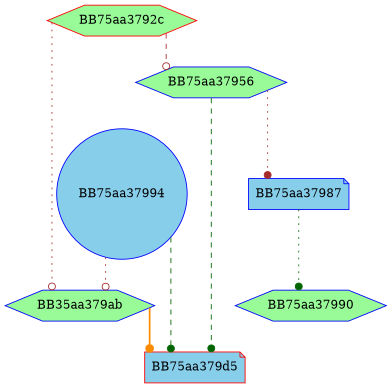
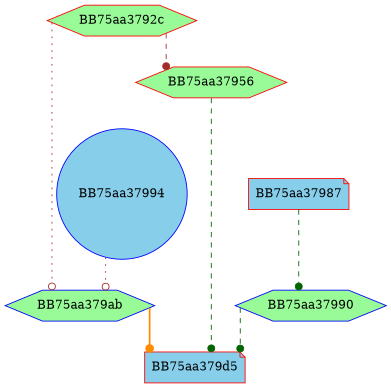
edge "BB75aa3792c" -> "BB75aa37956": arrowhead odot -> dot
node "BB75aa37956": color blue -> red
edge "BB75aa37956" -> "BB75aa37987": removed
node "BB75aa37987": color blue -> red
edge "BB75aa37987" -> "BB75aa37990": style dotted -> dashed
edge "BB75aa37994" -> "BB75aa379d5": now "BB75aa37990" -> "BB75aa379d5"
node "BB35aa379ab": label "BB35aa379ab" -> "BB75aa379ab"
